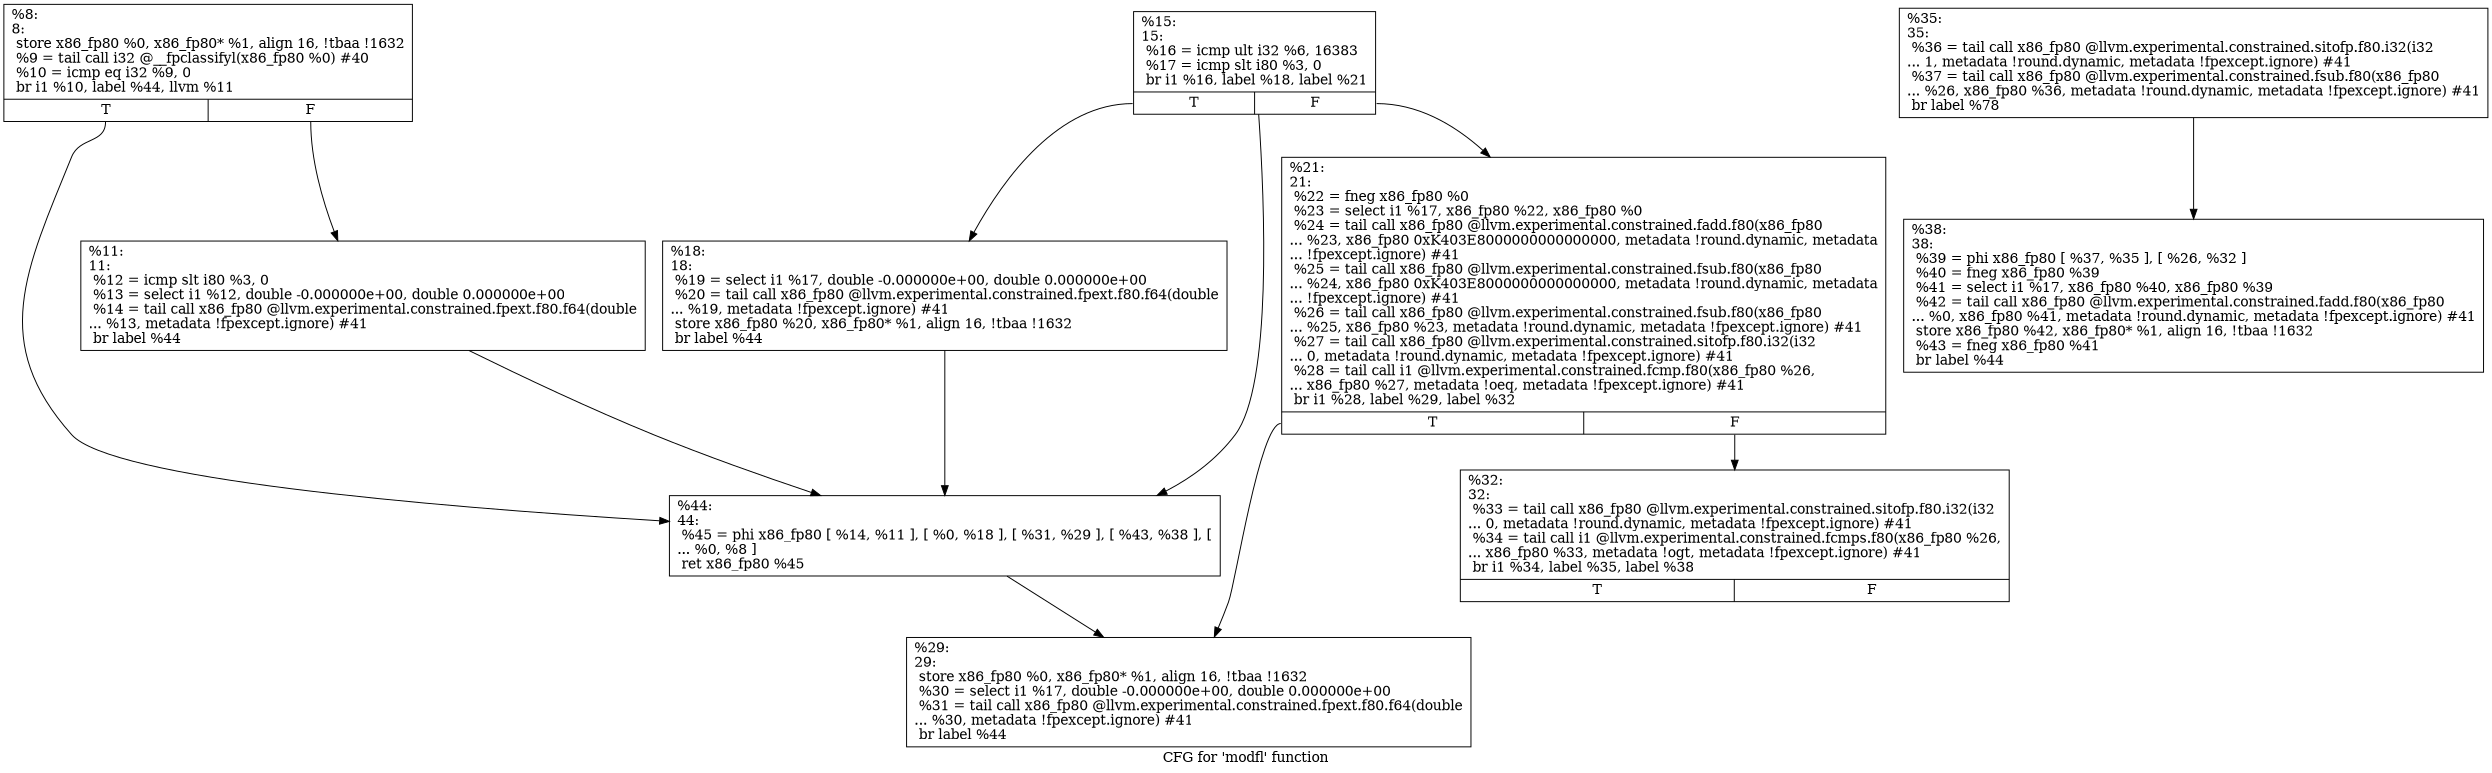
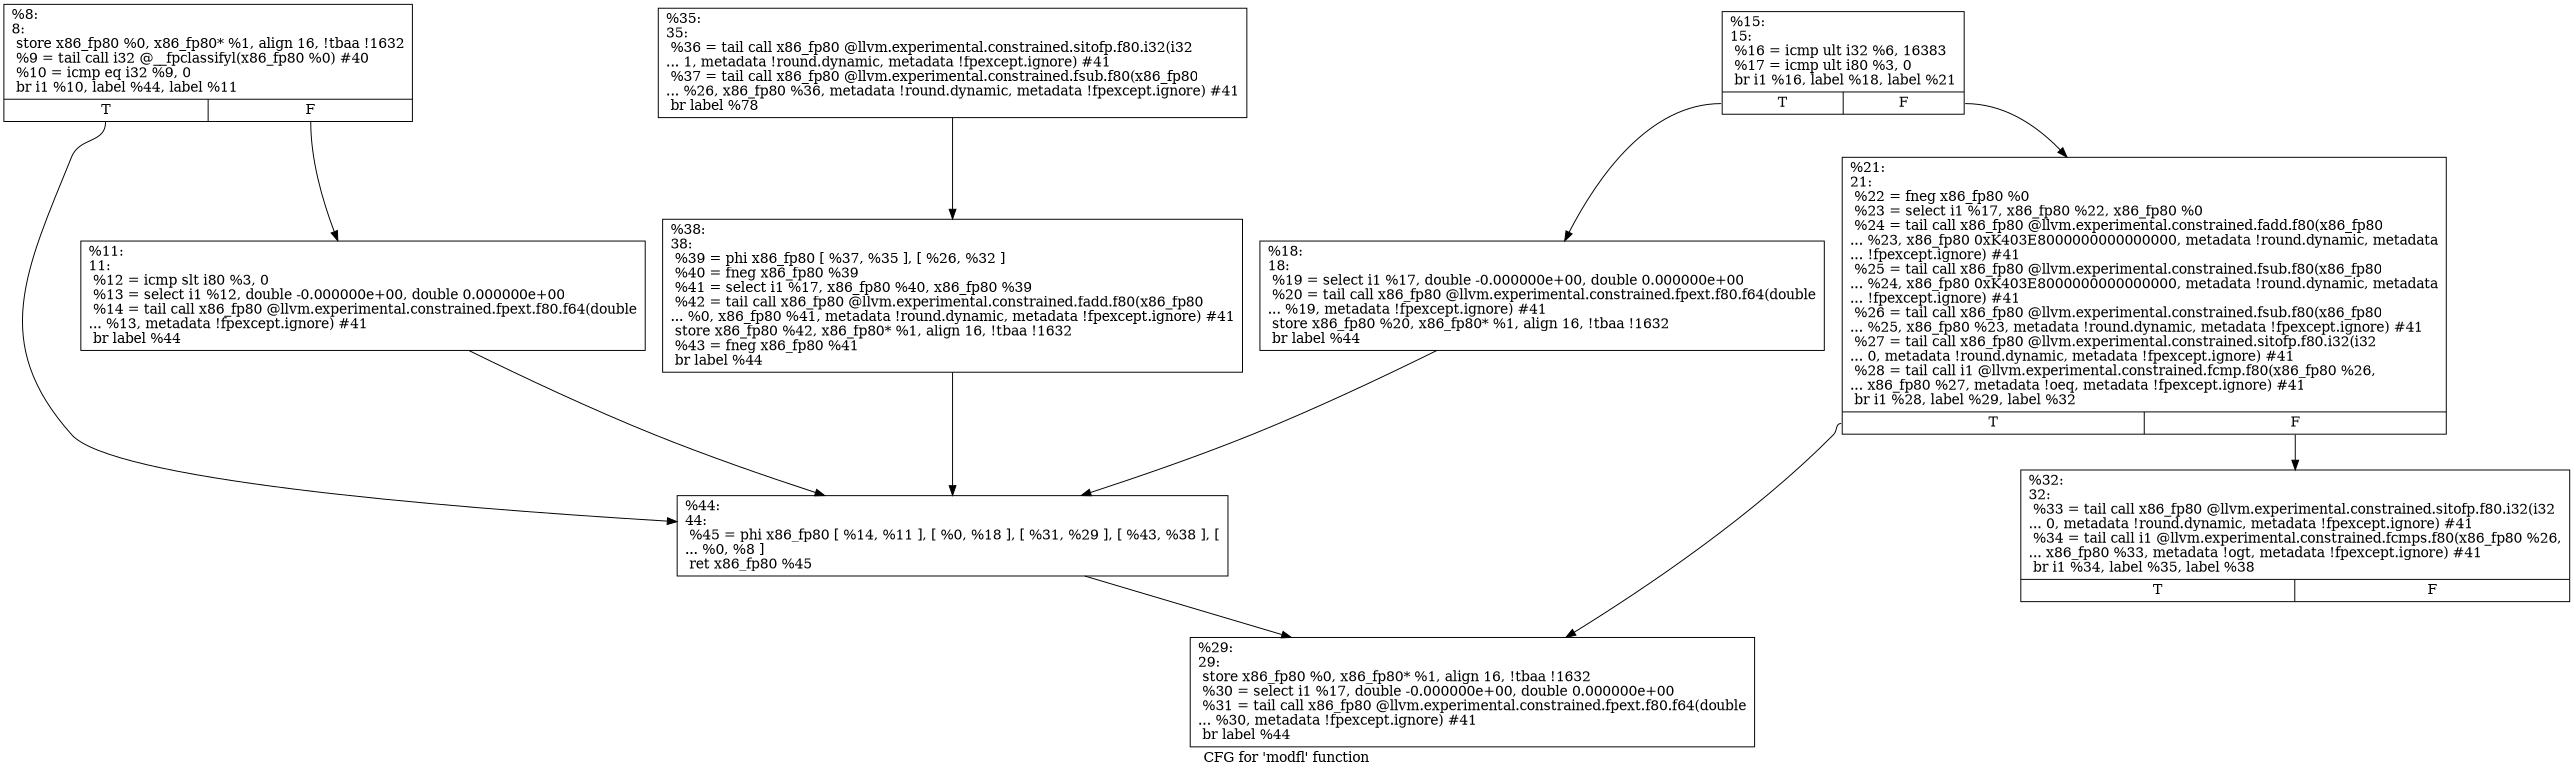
node "%15:": text "%17 = icmp slt i80 %3, 0" -> "%17 = icmp ult i80 %3, 0"
node "%8:": text "br i1 %10, label %44, llvm %11" -> "br i1 %10, label %44, label %11"
edge "%15:" -> "%44:": now "%38:" -> "%44:"
